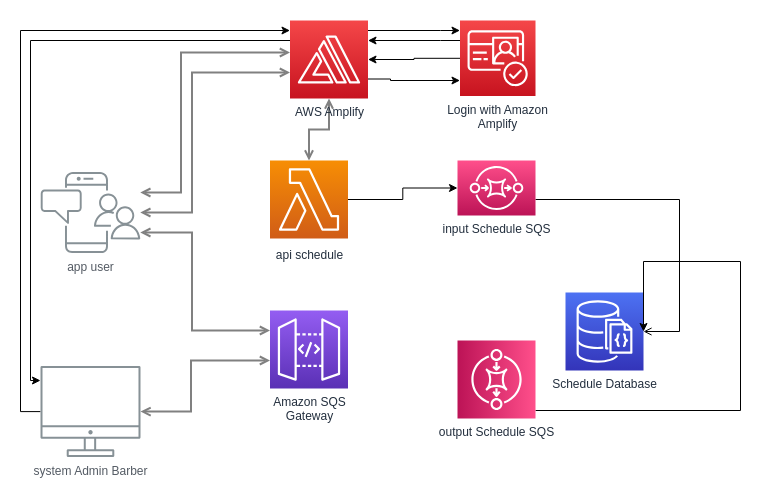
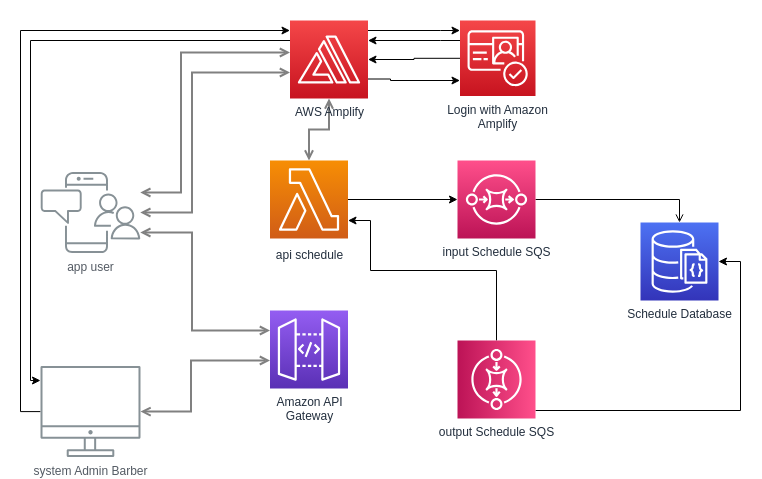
node "input Schedule SQS": size 78x55 -> 78x78
edge "output Schedule SQS" -> "api schedule": added
node "Schedule Database": moved (605, 332) -> (680, 262)
node "Amazon SQS Gateway": label "Amazon SQS Gateway" -> "Amazon API Gateway"
